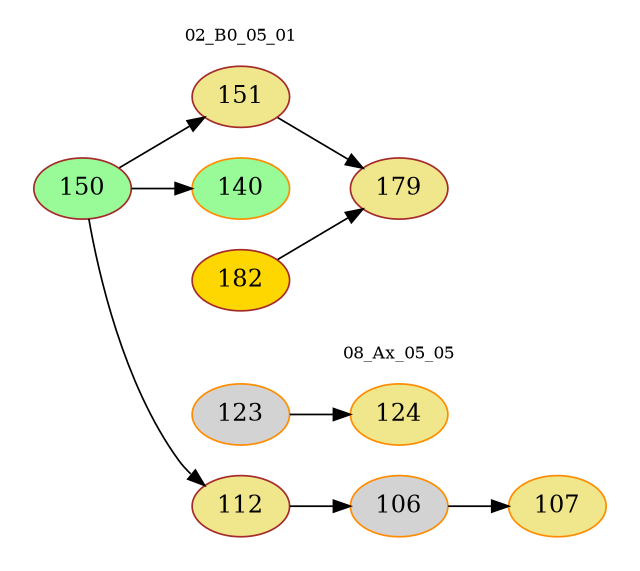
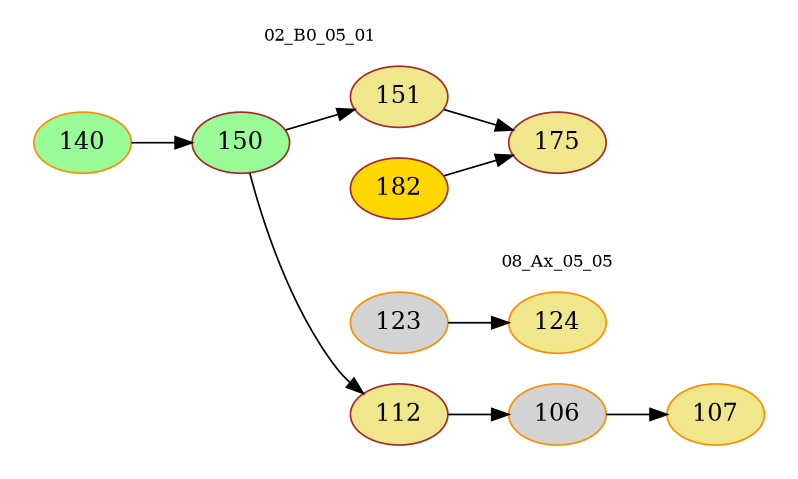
edge "150" -> "140": reversed
node "179": label "179" -> "175"
